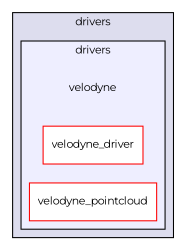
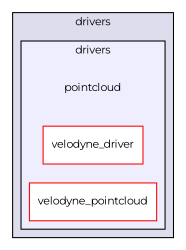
node "velodyne": label "velodyne" -> "pointcloud"
